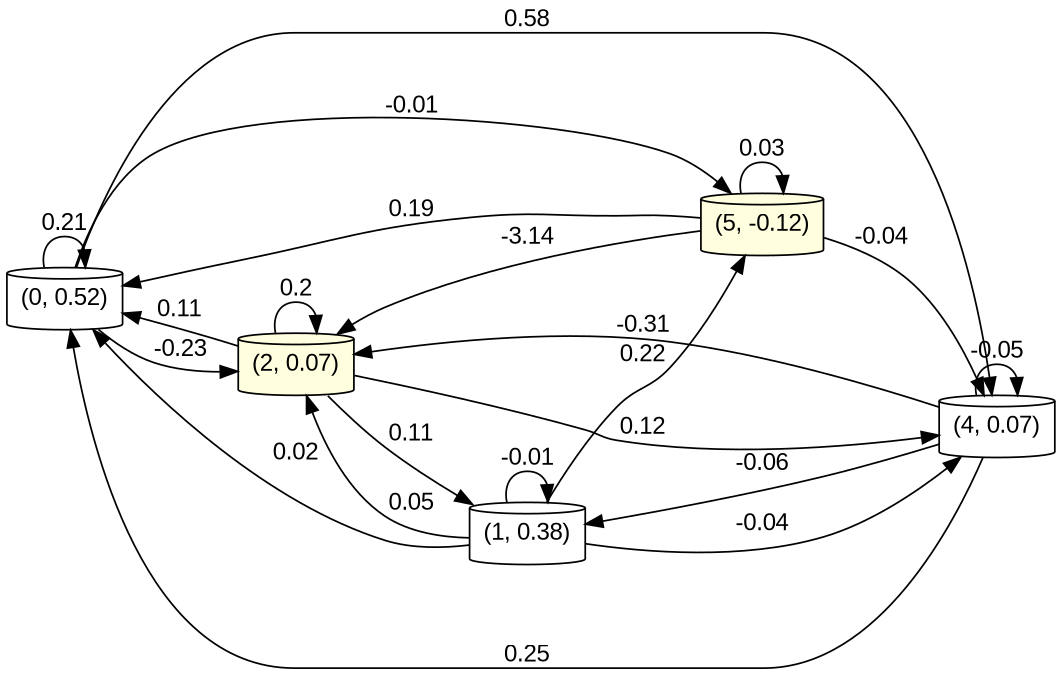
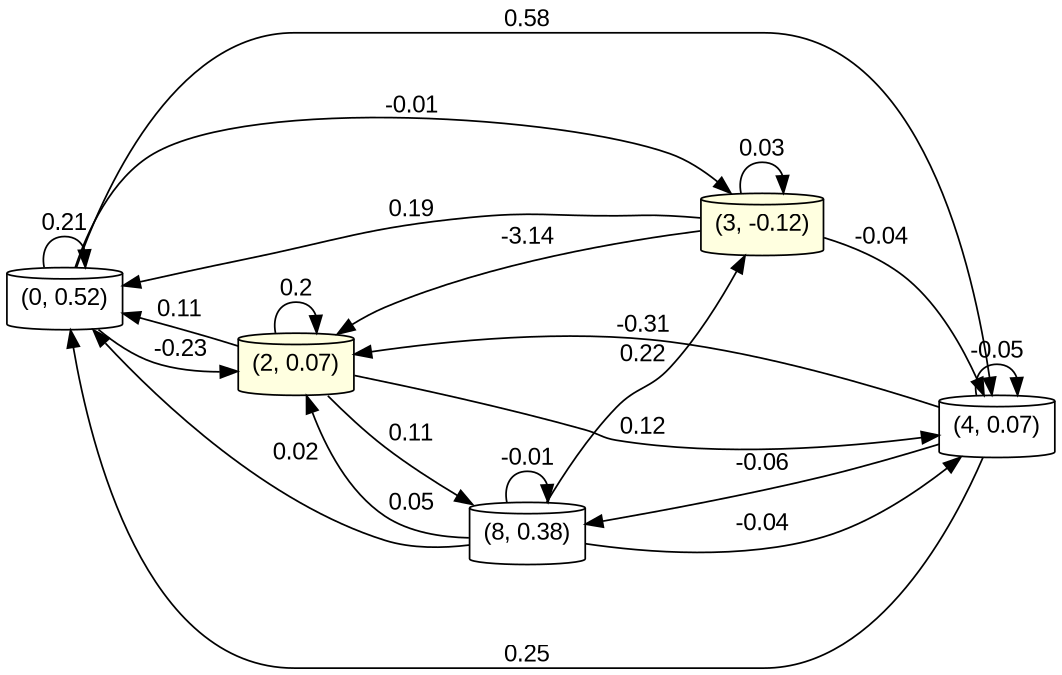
node "(5, -0.12)": label "(5, -0.12)" -> "(3, -0.12)"
node "(1, 0.38)": label "(1, 0.38)" -> "(8, 0.38)"
